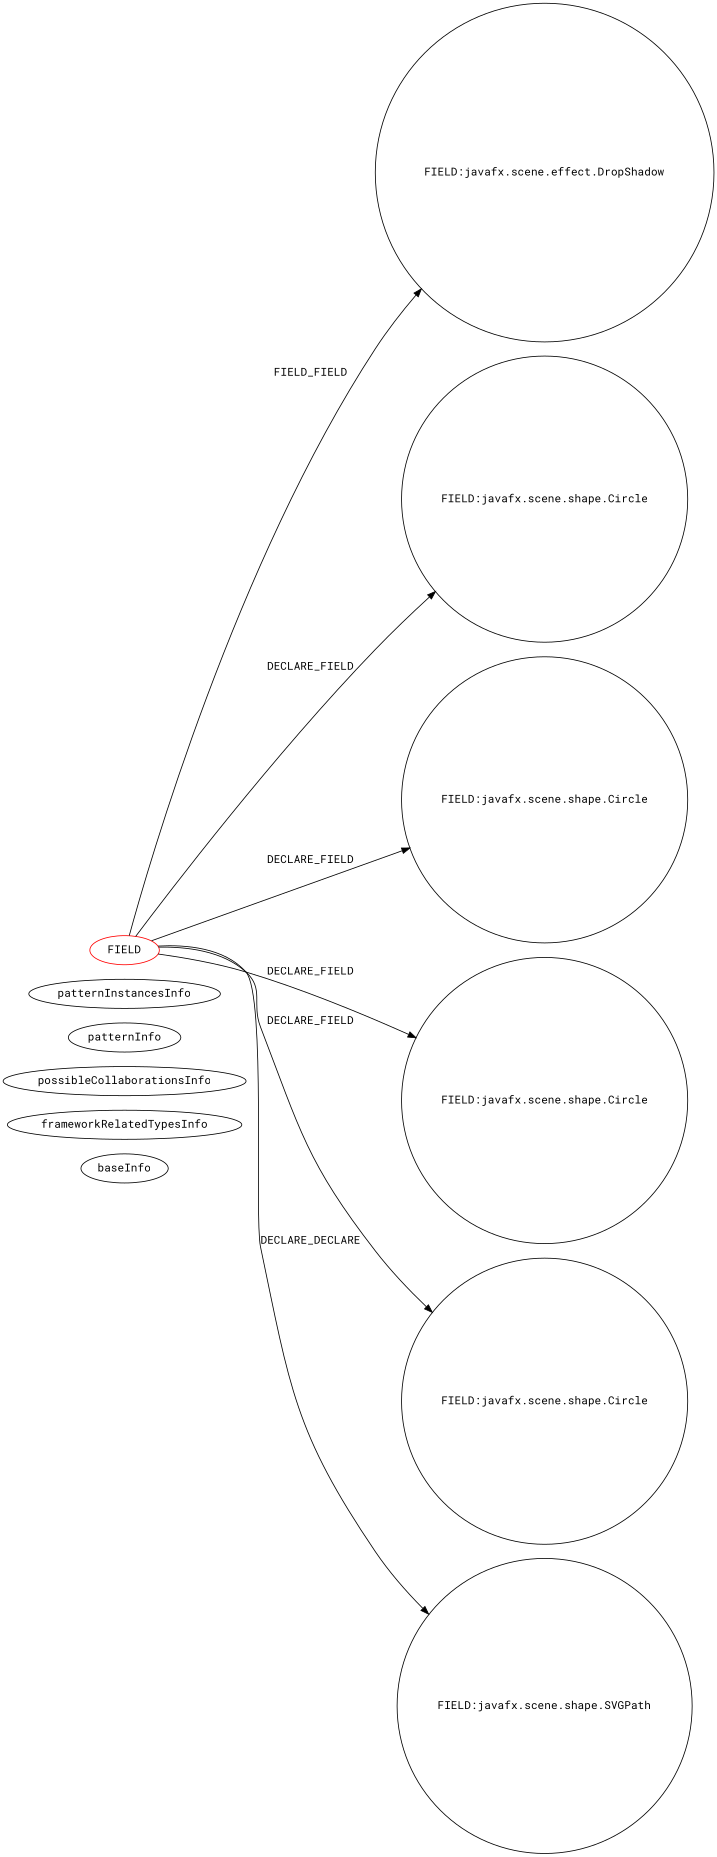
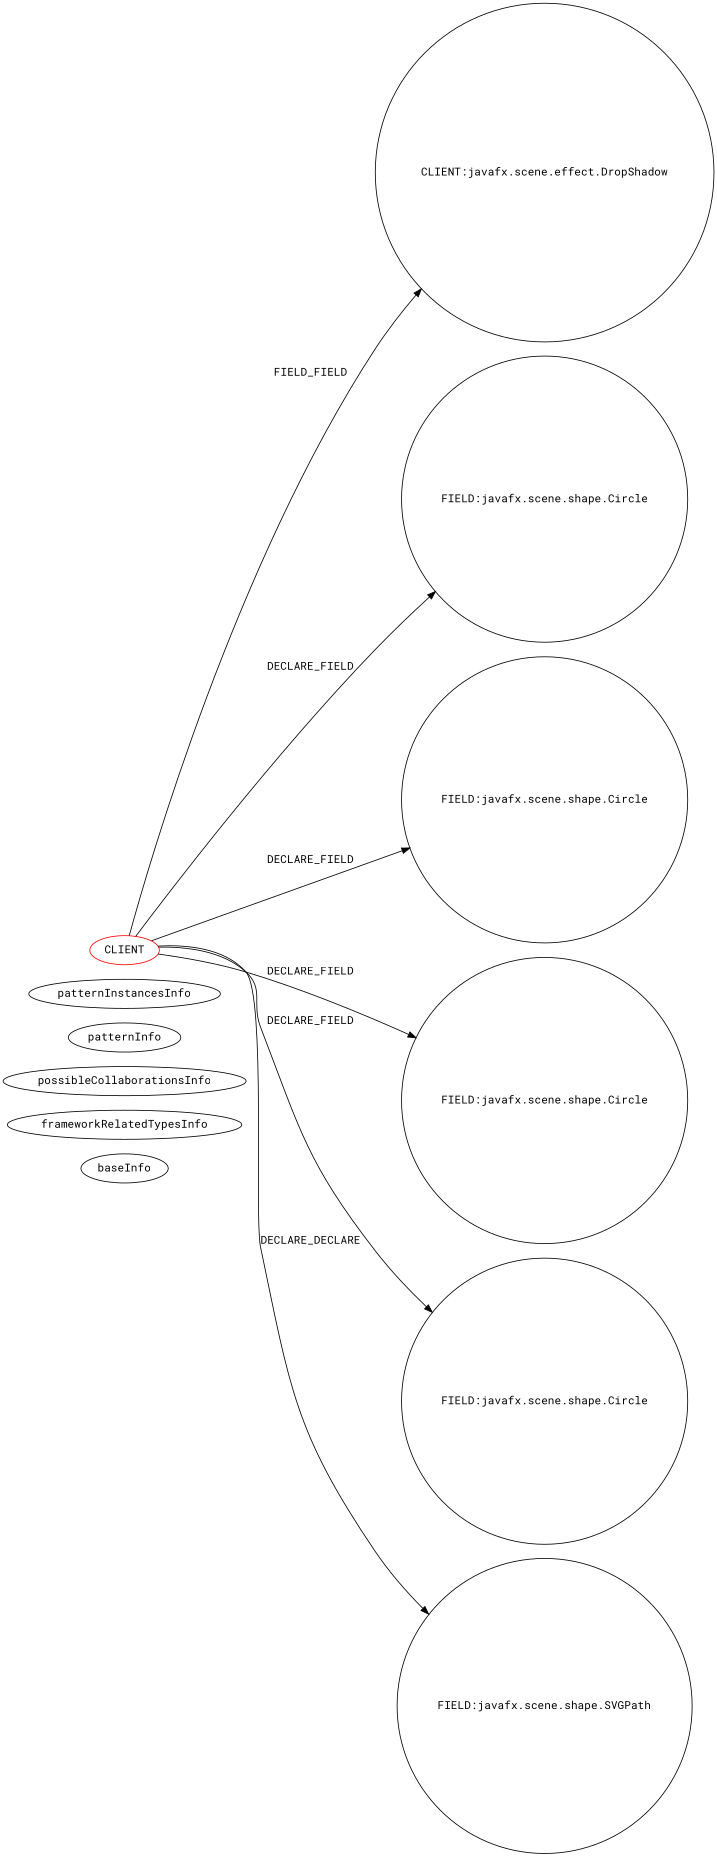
node "FIELD:javafx.scene.effect.DropShadow": label "FIELD:javafx.scene.effect.DropShadow" -> "CLIENT:javafx.scene.effect.DropShadow"
node "FIELD": label "FIELD" -> "CLIENT"
